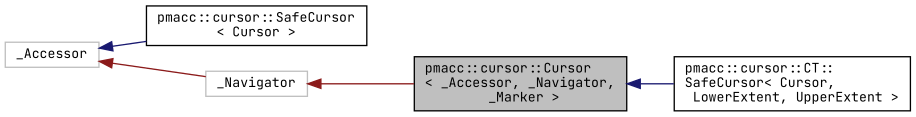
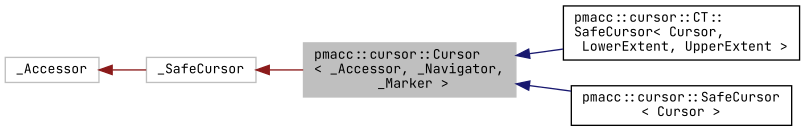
edge "pmacc::cursor::SafeCursor < Cursor >" -> "_Accessor": now "pmacc::cursor::SafeCursor < Cursor >" -> "pmacc::cursor::Cursor < _Accessor, _Navigator, _Marker >"
node "_Navigator": label "_Navigator" -> "_SafeCursor"
node "pmacc::cursor::Cursor < _Accessor, _Navigator, _Marker >": color black -> grey75
